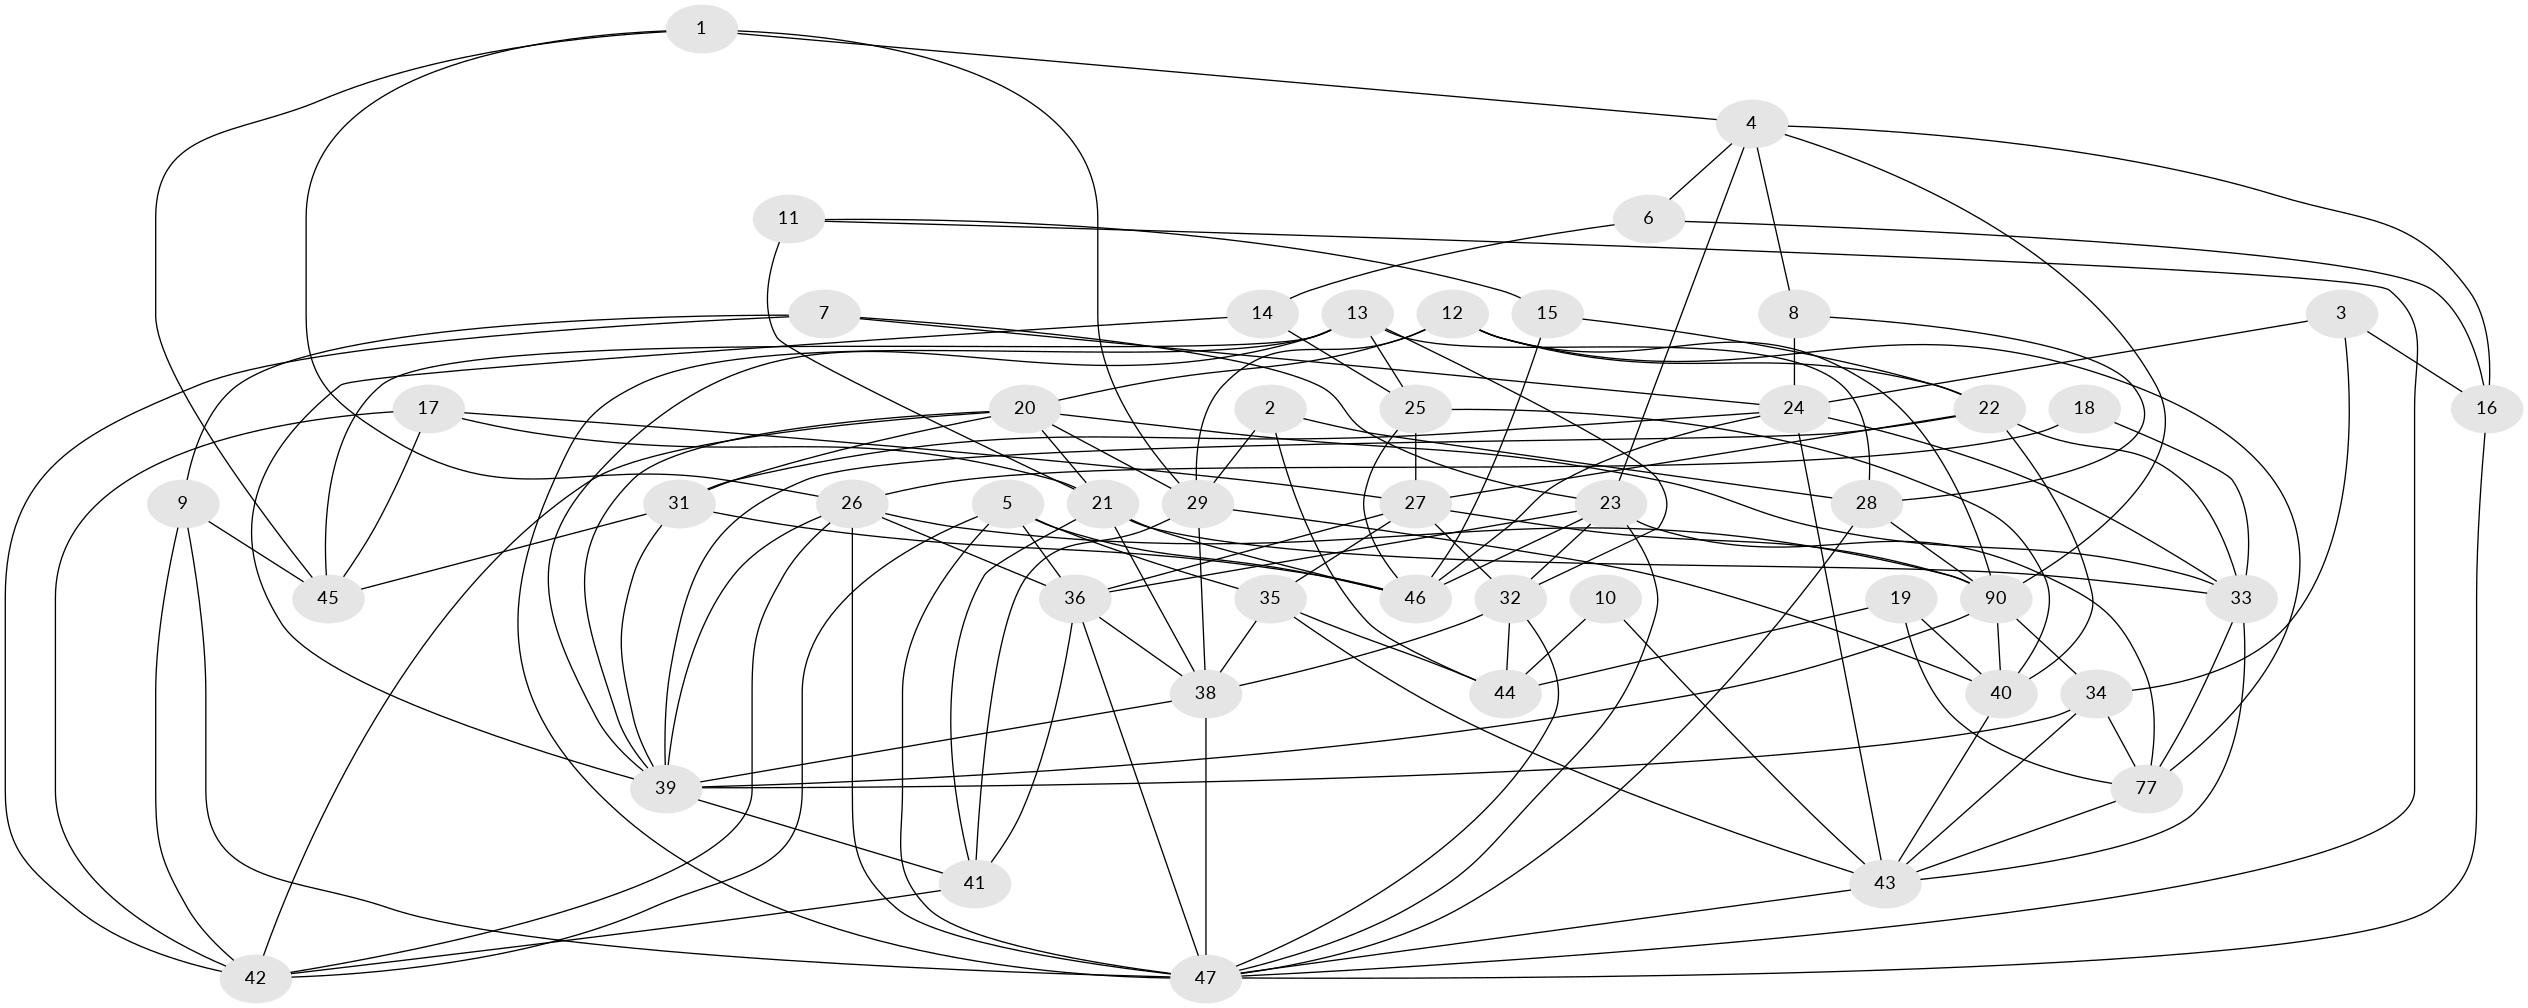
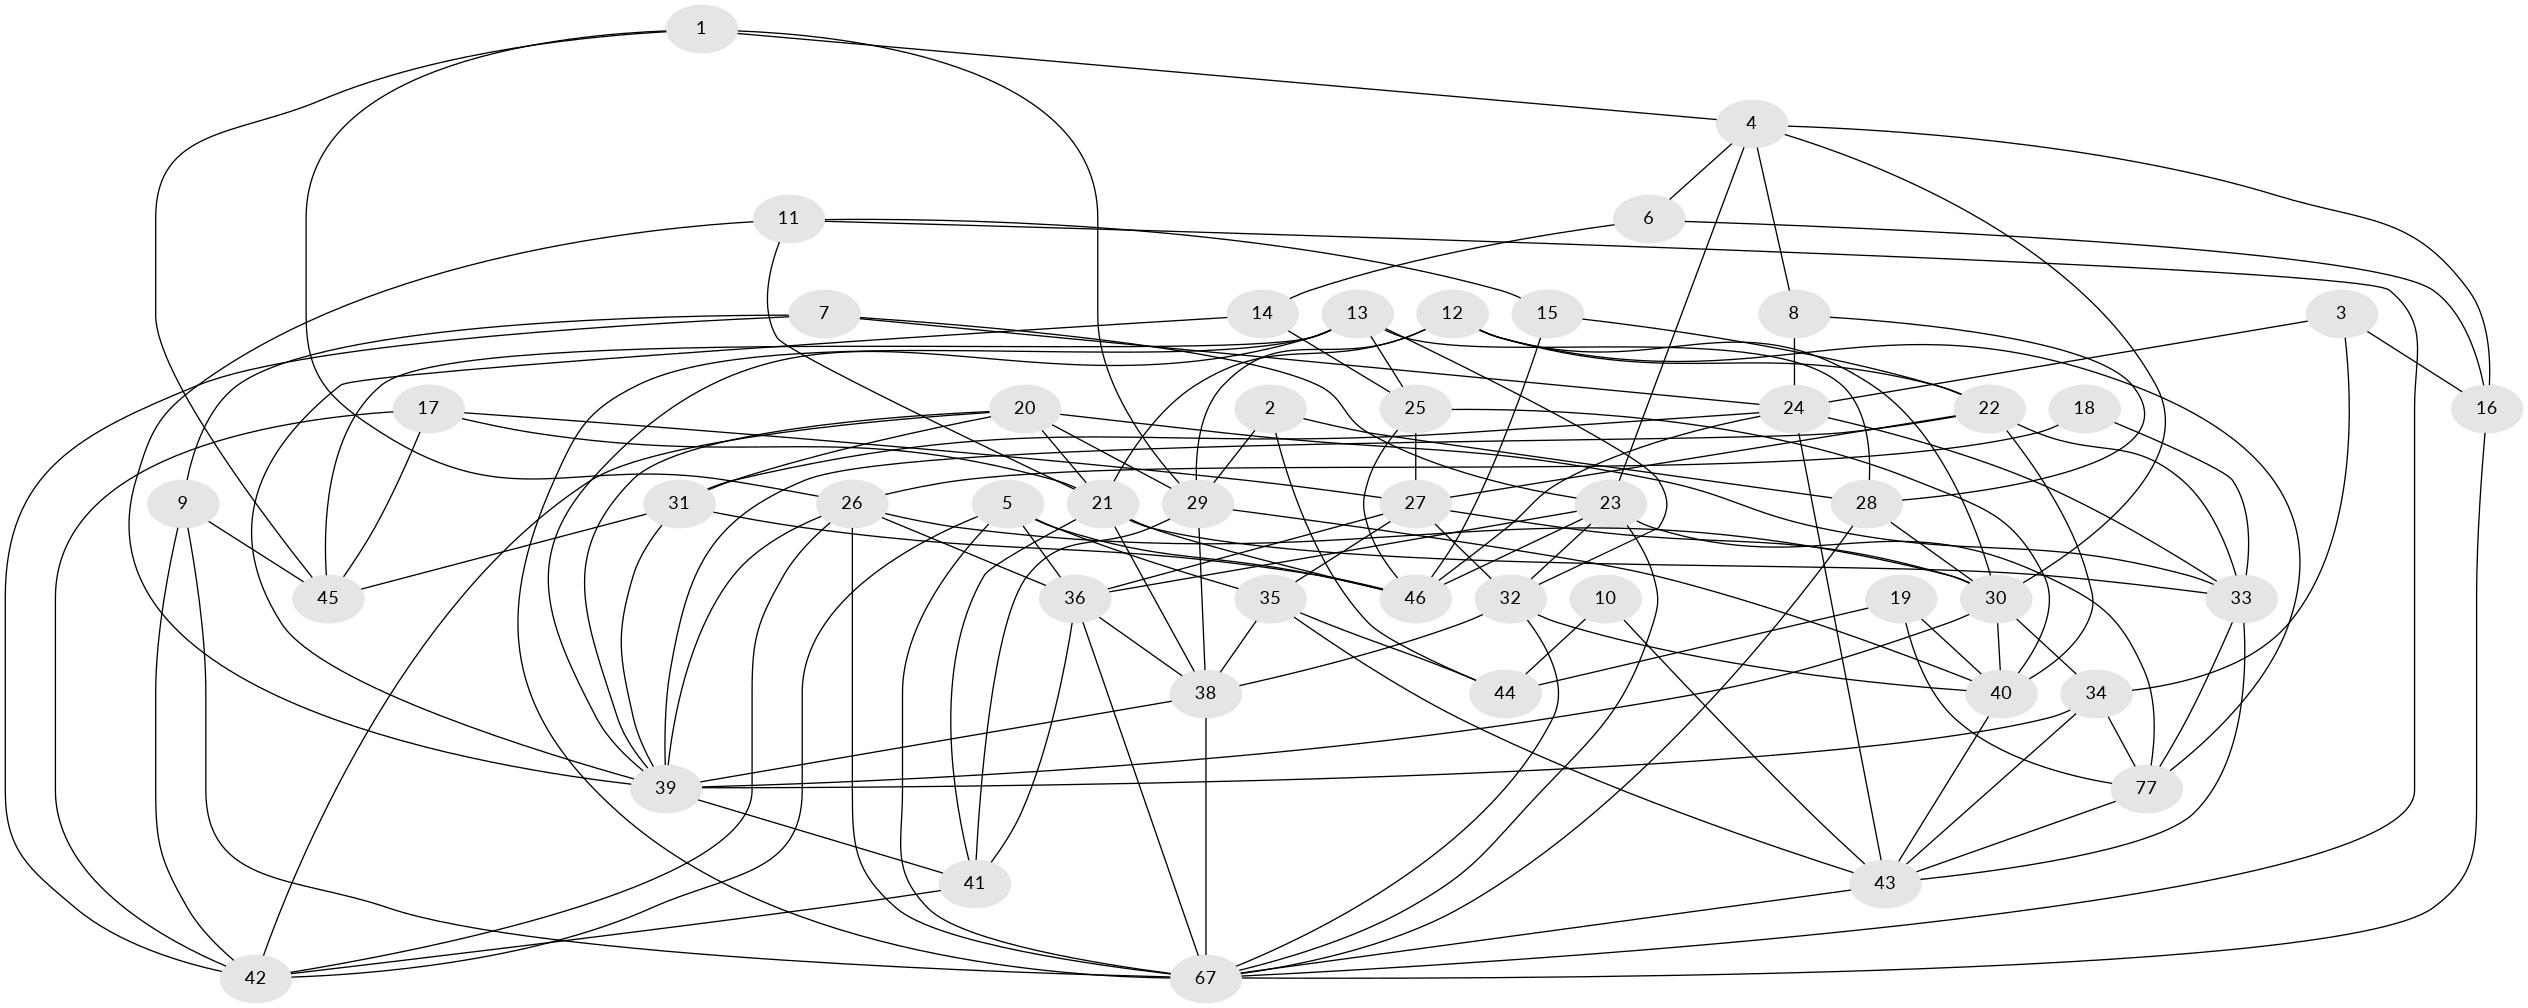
edge "12" -- "20": now "12" -- "21"
edge "11" -- "39": added
node "90": label "90" -> "30"
edge "32" -- "44": now "32" -- "40"
node "47": label "47" -> "67"
